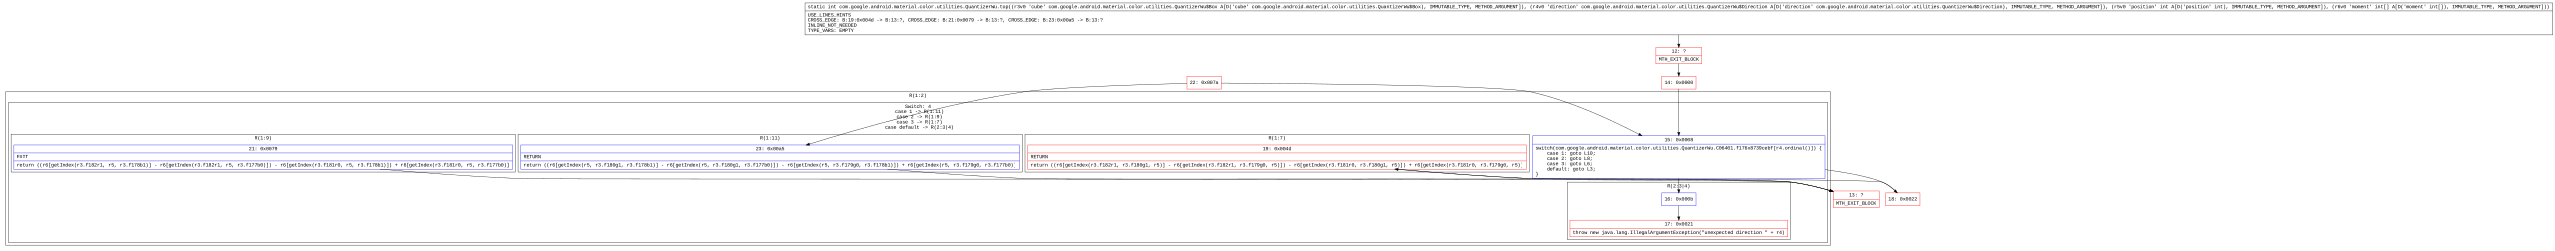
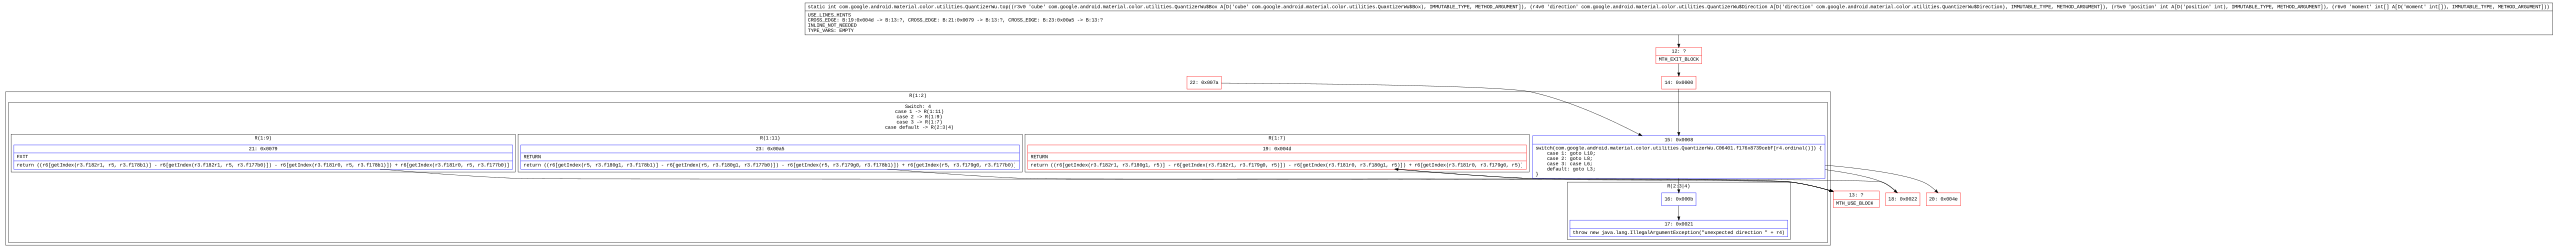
edge "22: 0x007a" -> "23: 0x00a5": removed
node "15: 0x0008": text "case 3: goto L6;" -> "case 3: case L6;"
node "20: 0x004e": added
node "13: ?": text "MTH_EXIT_BLOCK" -> "MTH_USE_BLOCK"
node "17: 0x0021": color red -> blue
